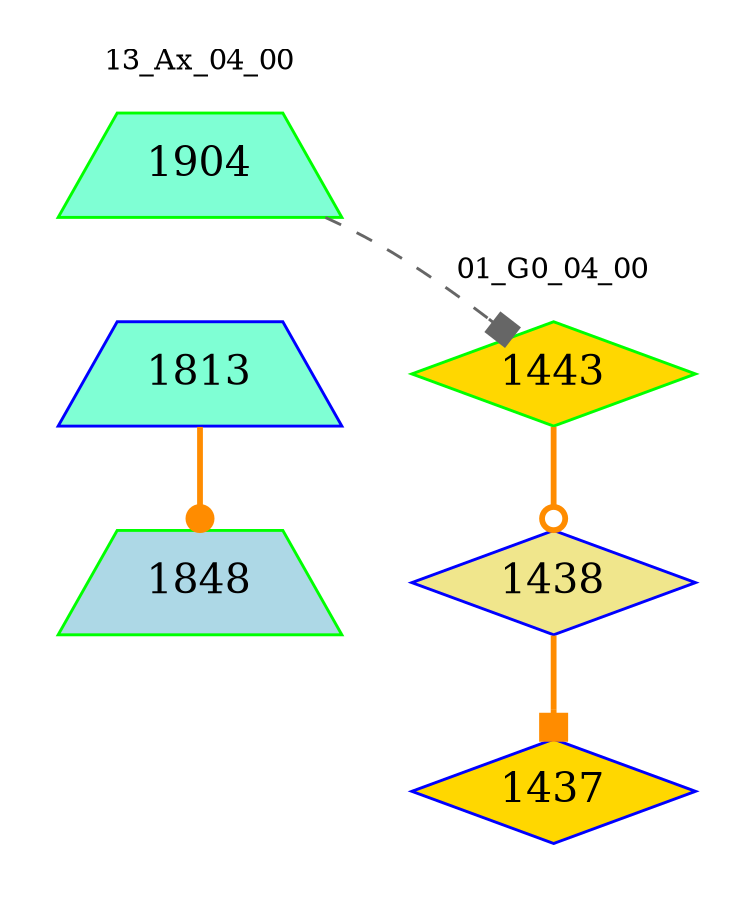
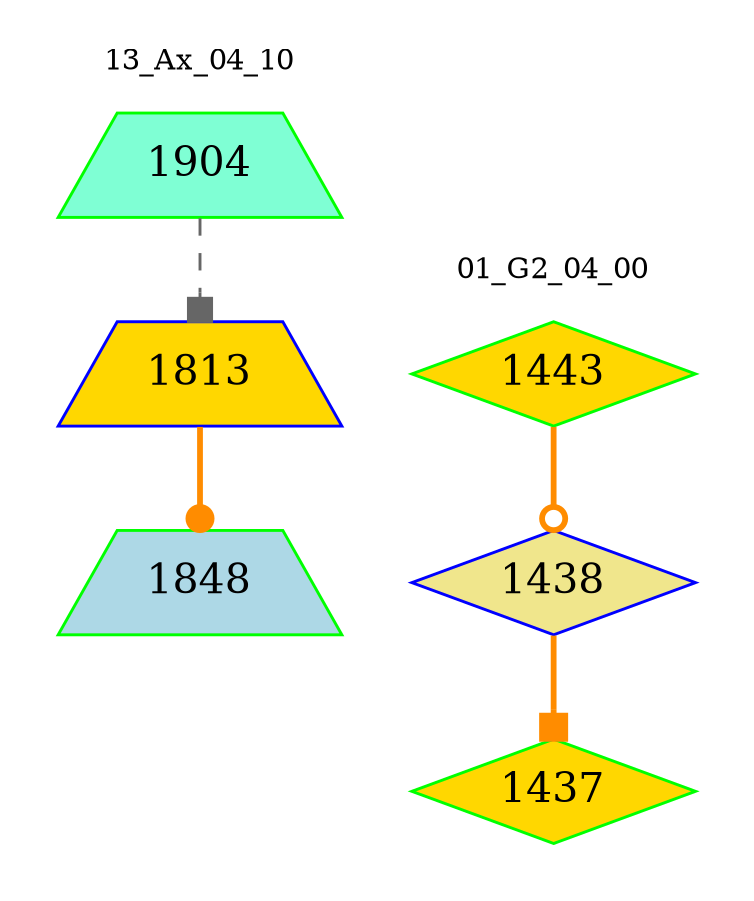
cluster "13_Ax_04_00": label "13_Ax_04_00" -> "13_Ax_04_10"
edge "1904" -> "1443": now "1904" -> "1813"
cluster "01_G0_04_00": label "01_G0_04_00" -> "01_G2_04_00"
node "1813": fillcolor aquamarine -> gold
node "1437": color blue -> green
